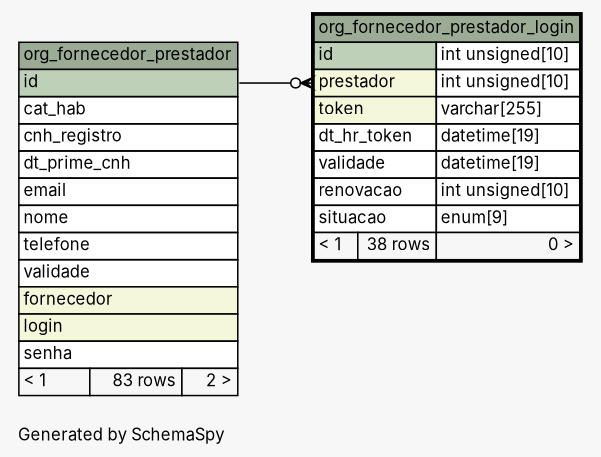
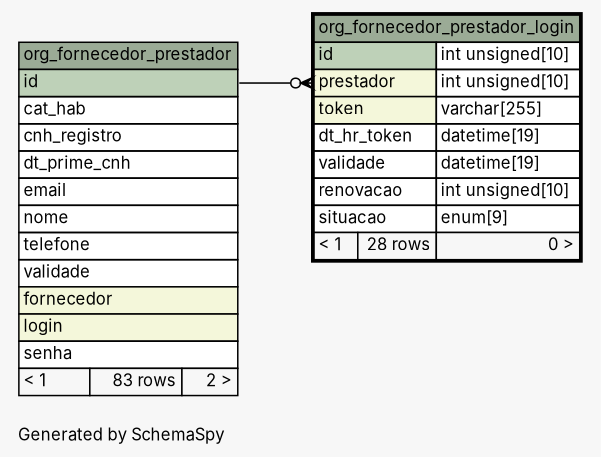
node "org_fornecedor_prestador_login": text "38 rows" -> "28 rows"
